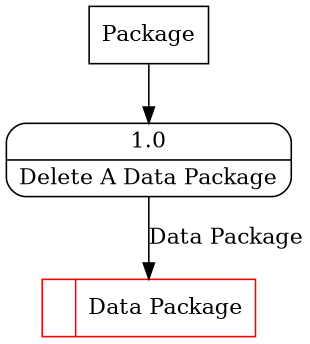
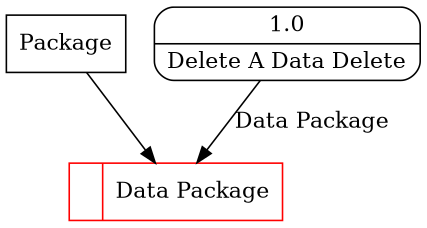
edge "Package" -> "1.0": now "Package" -> "Data Package"
node "1.0": text "Delete A Data Package" -> "Delete A Data Delete"
